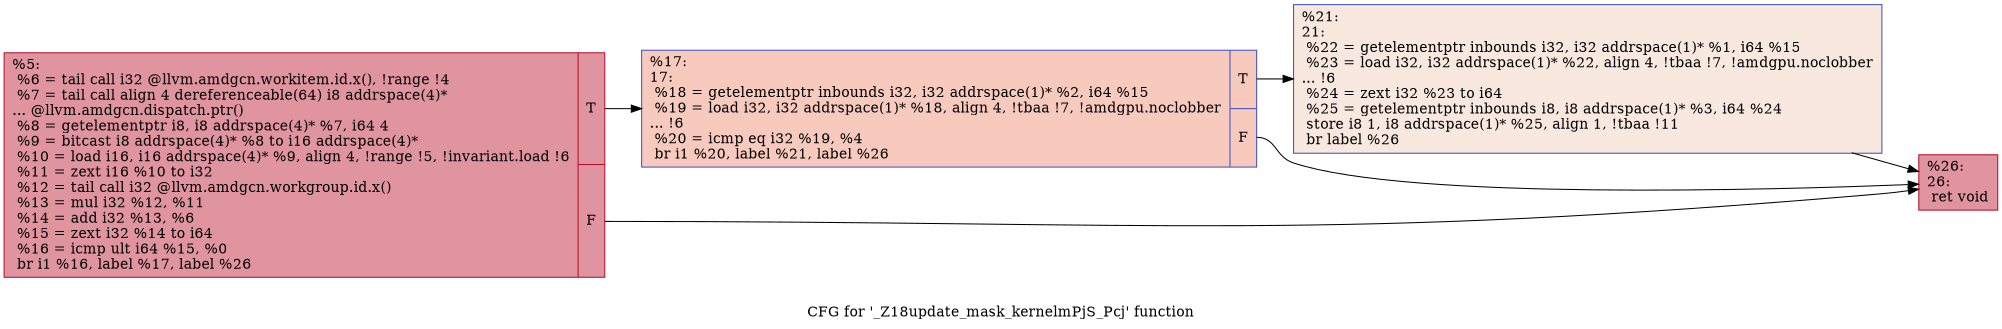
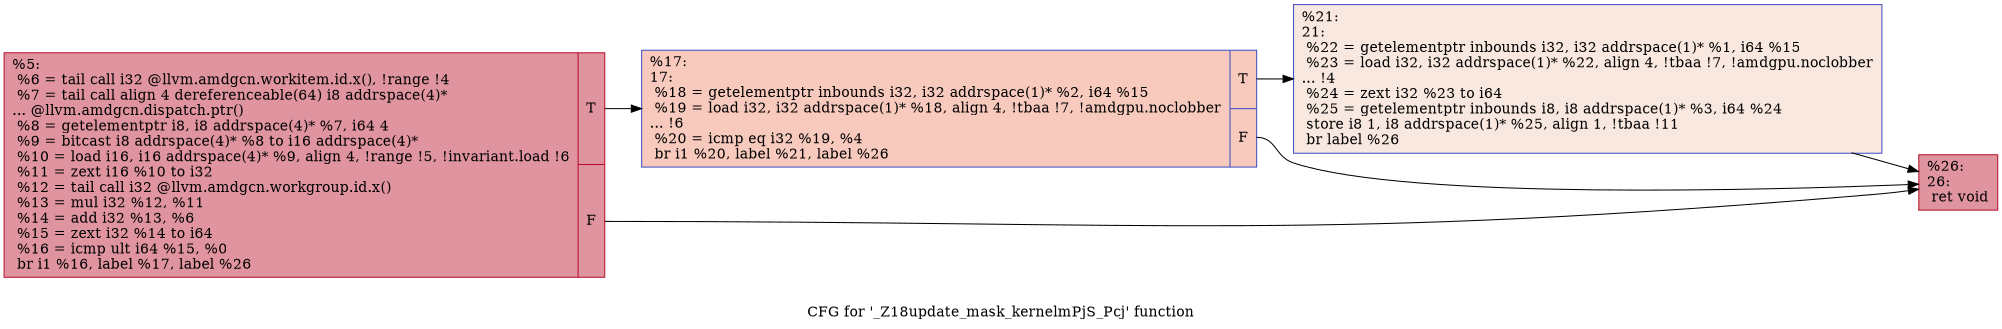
node "%21:": text "... !6" -> "... !4"
